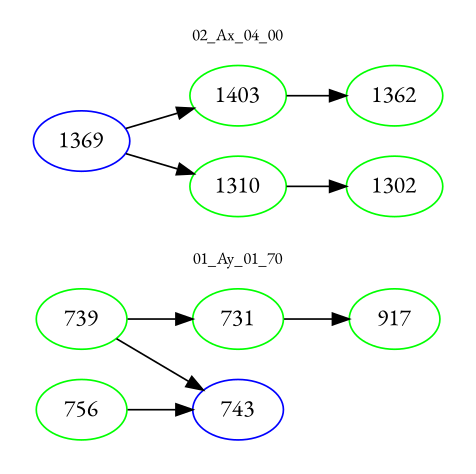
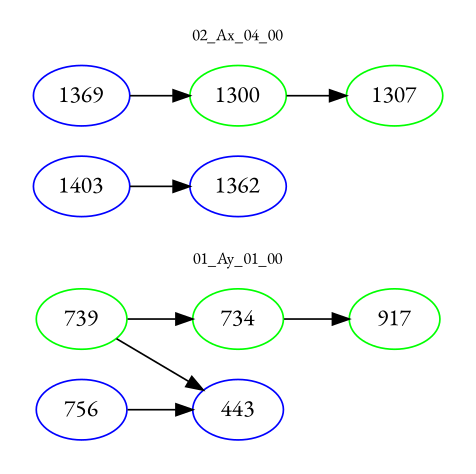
node "1403": color green -> blue
node "1362": color green -> blue
edge "1369" -> "1403": removed
node "1310": label "1310" -> "1300"
node "1302": label "1302" -> "1307"
cluster "01_Ay_01_70": label "01_Ay_01_70" -> "01_Ay_01_00"
node "731": label "731" -> "734"
node "756": color green -> blue
node "743": label "743" -> "443"
